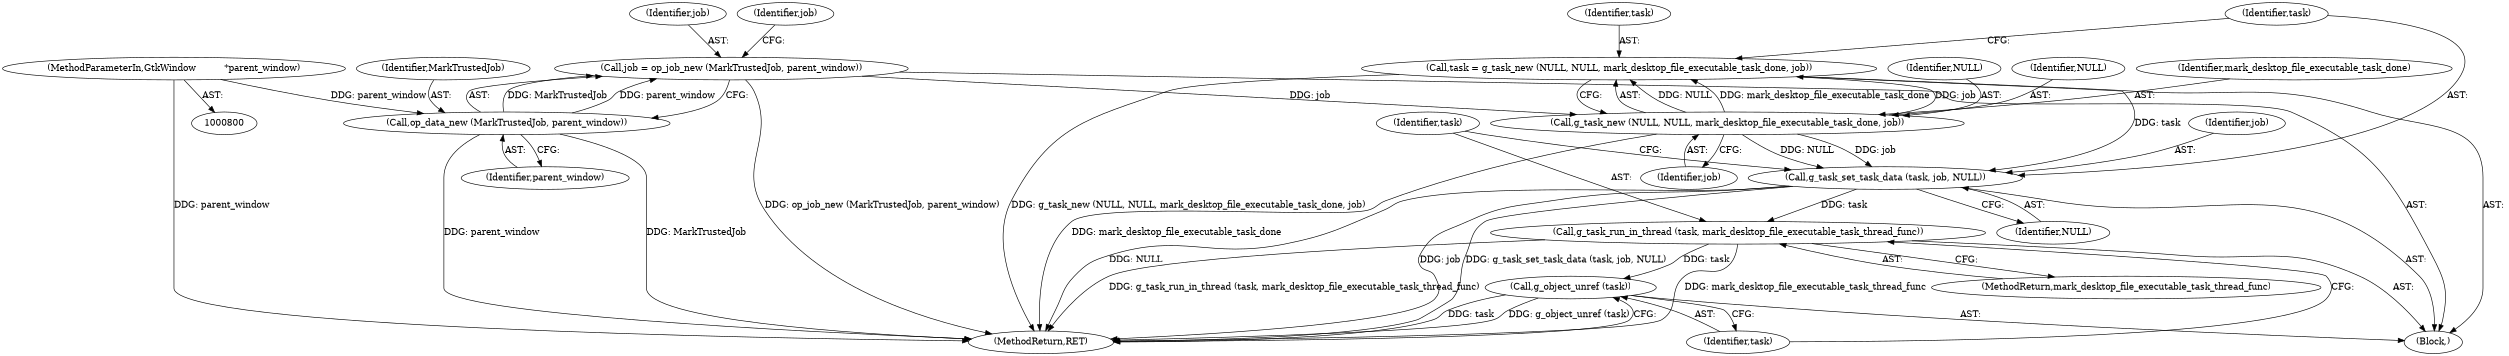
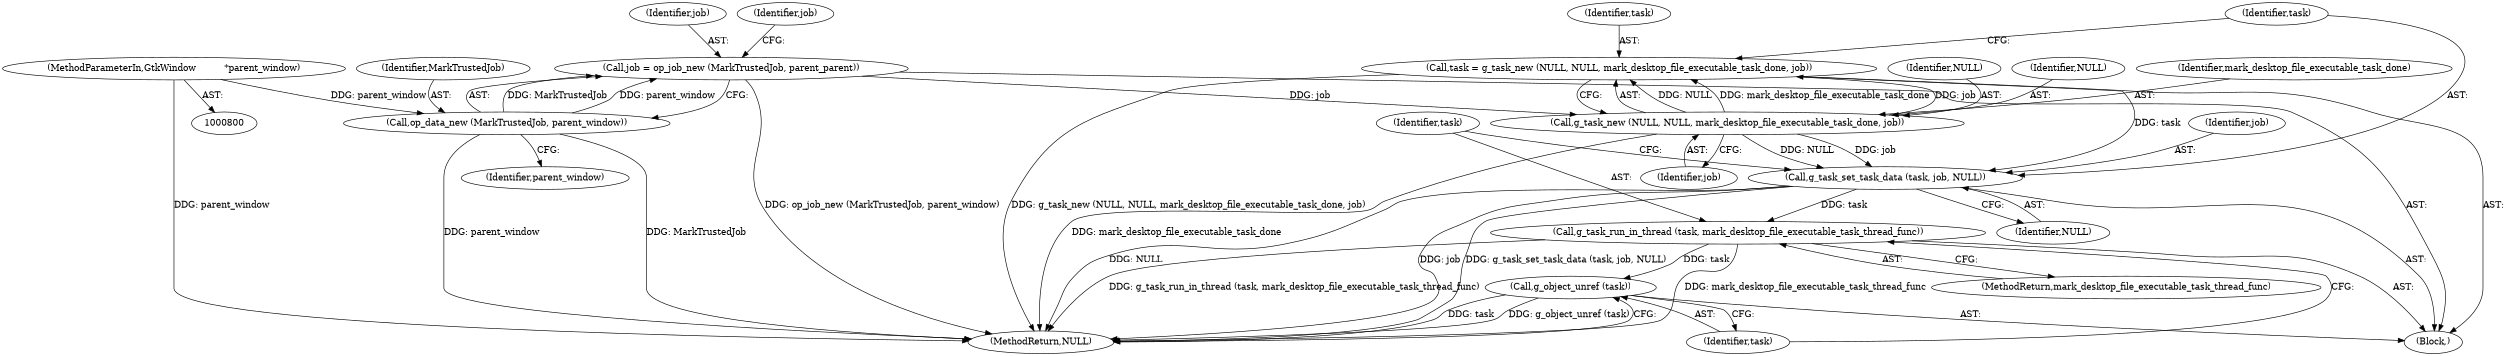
node "(Call,job = op_job_new (MarkTrustedJob, parent_window))": label "(Call,job = op_job_new (MarkTrustedJob, parent_window))" -> "(Call,job = op_job_new (MarkTrustedJob, parent_parent))"
edge "(Identifier,parent_window)" -> "(Call,op_data_new (MarkTrustedJob, parent_window))": removed, label "AST:"
node "(MethodReturn,RET)": label "(MethodReturn,RET)" -> "(MethodReturn,NULL)"
